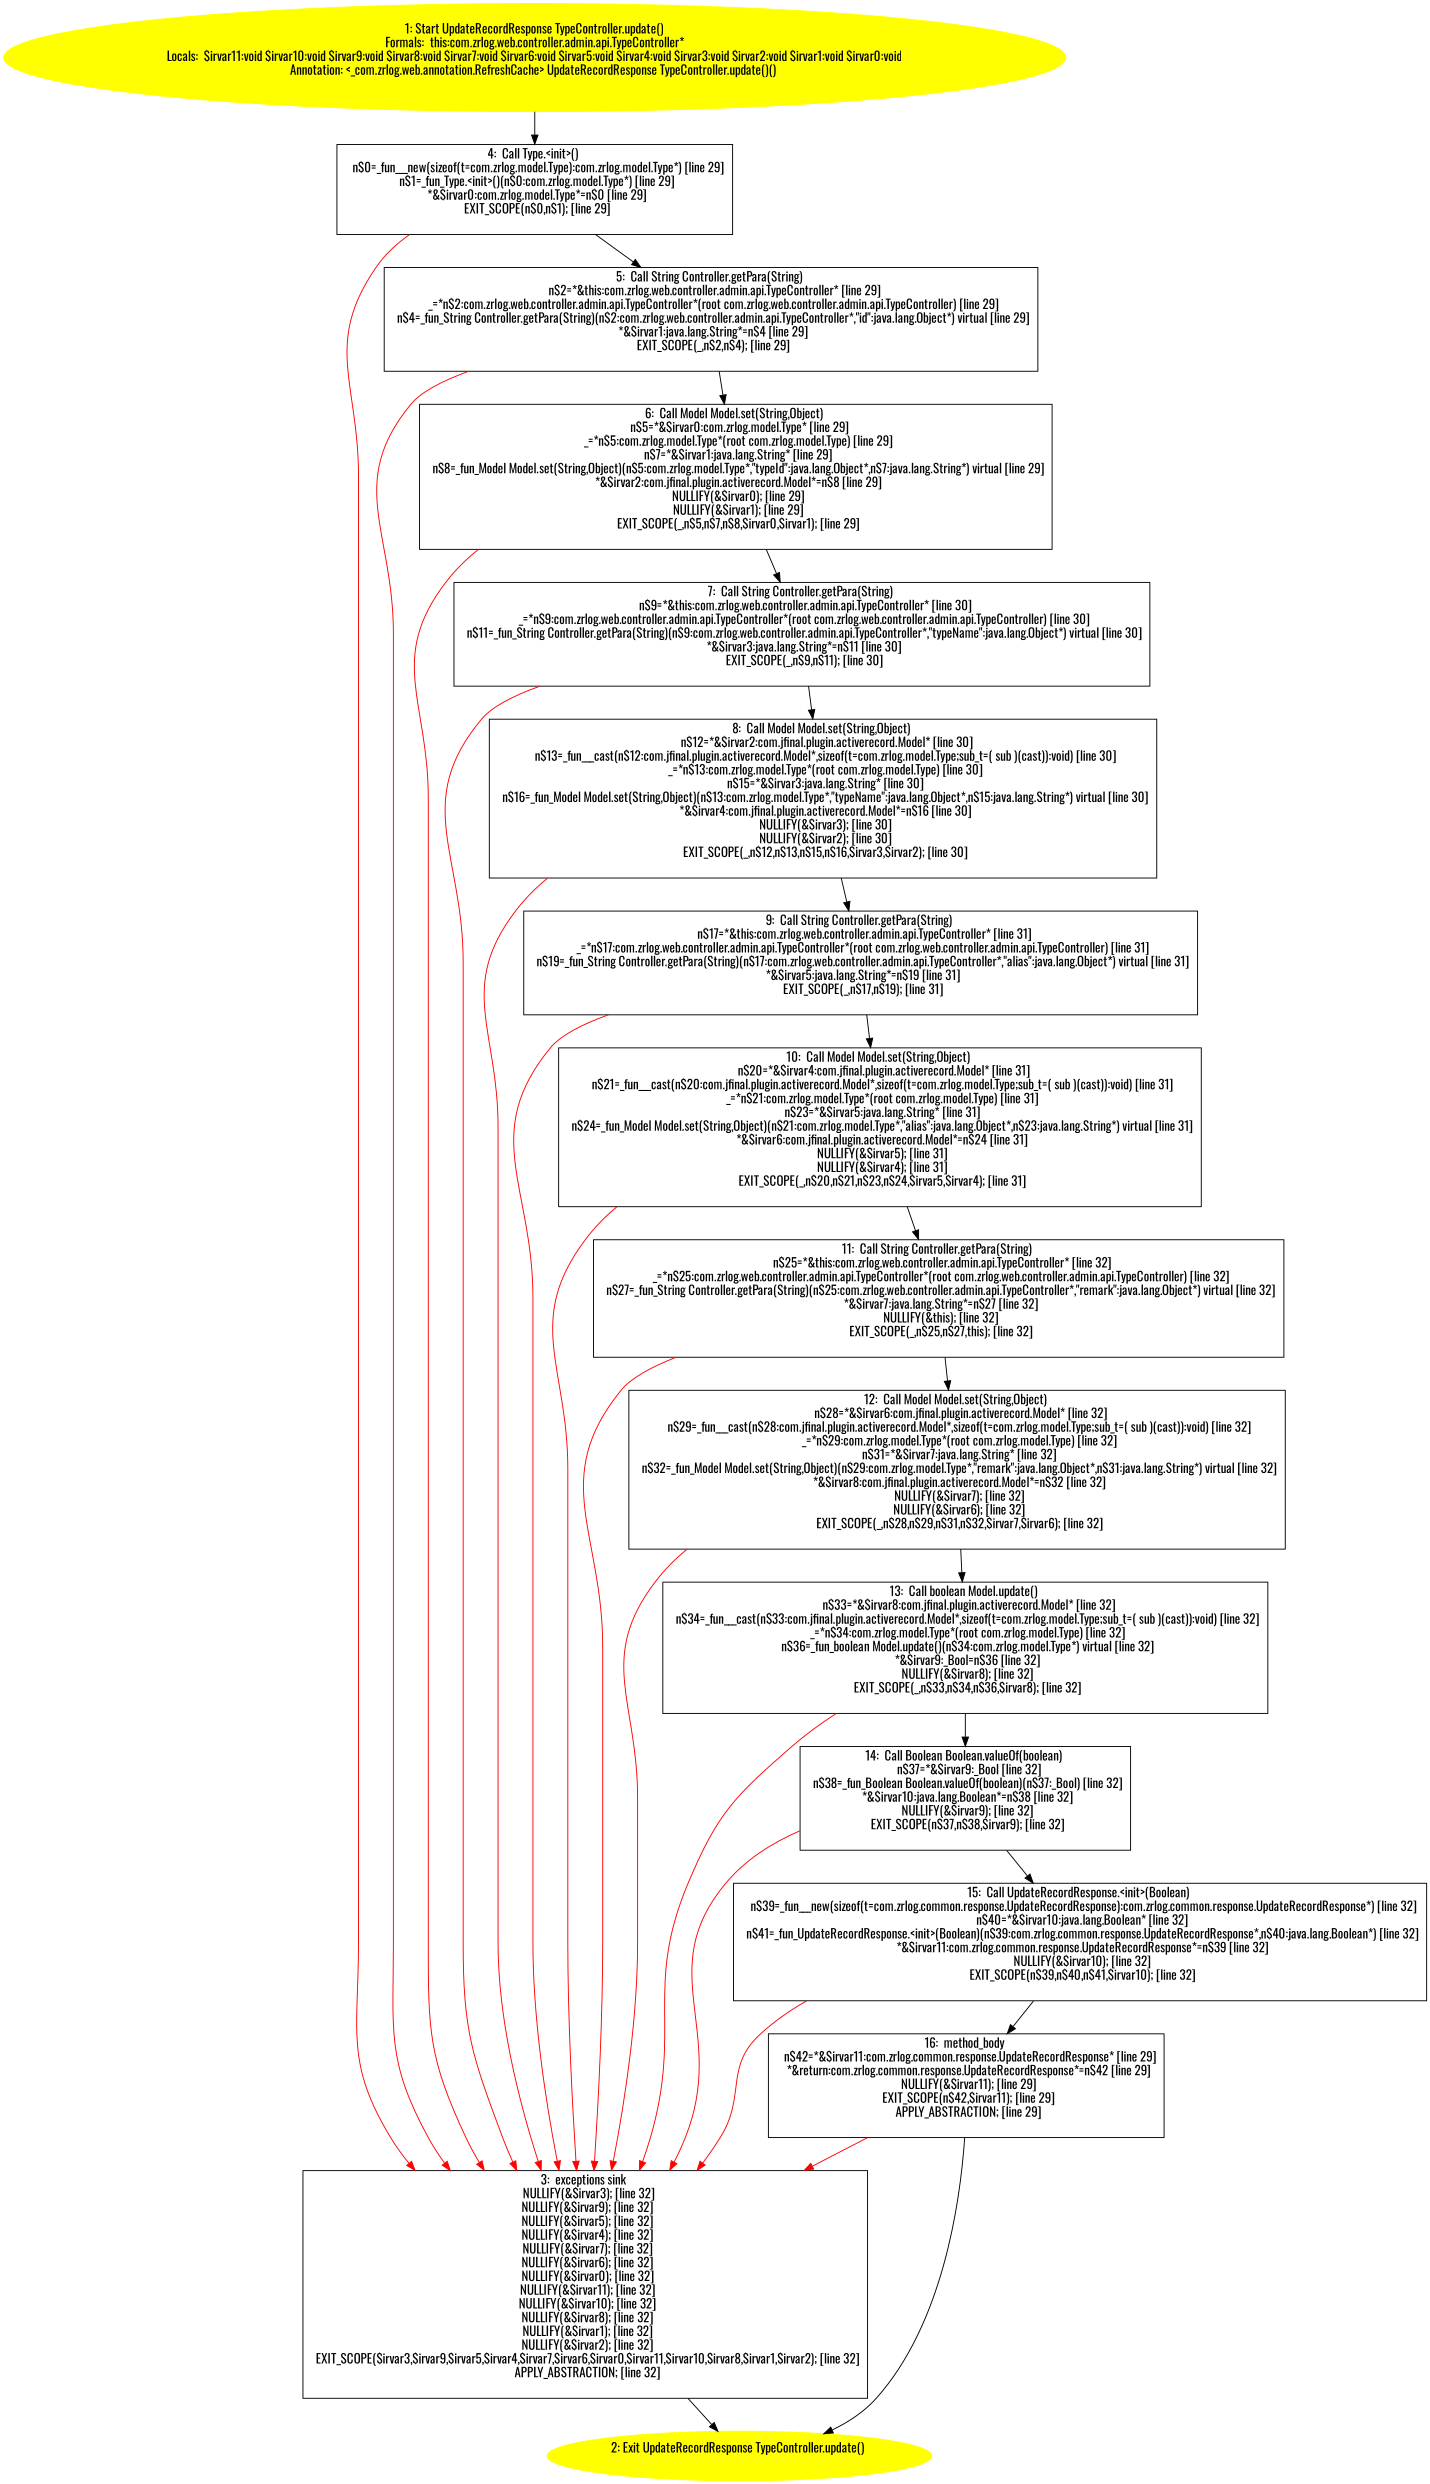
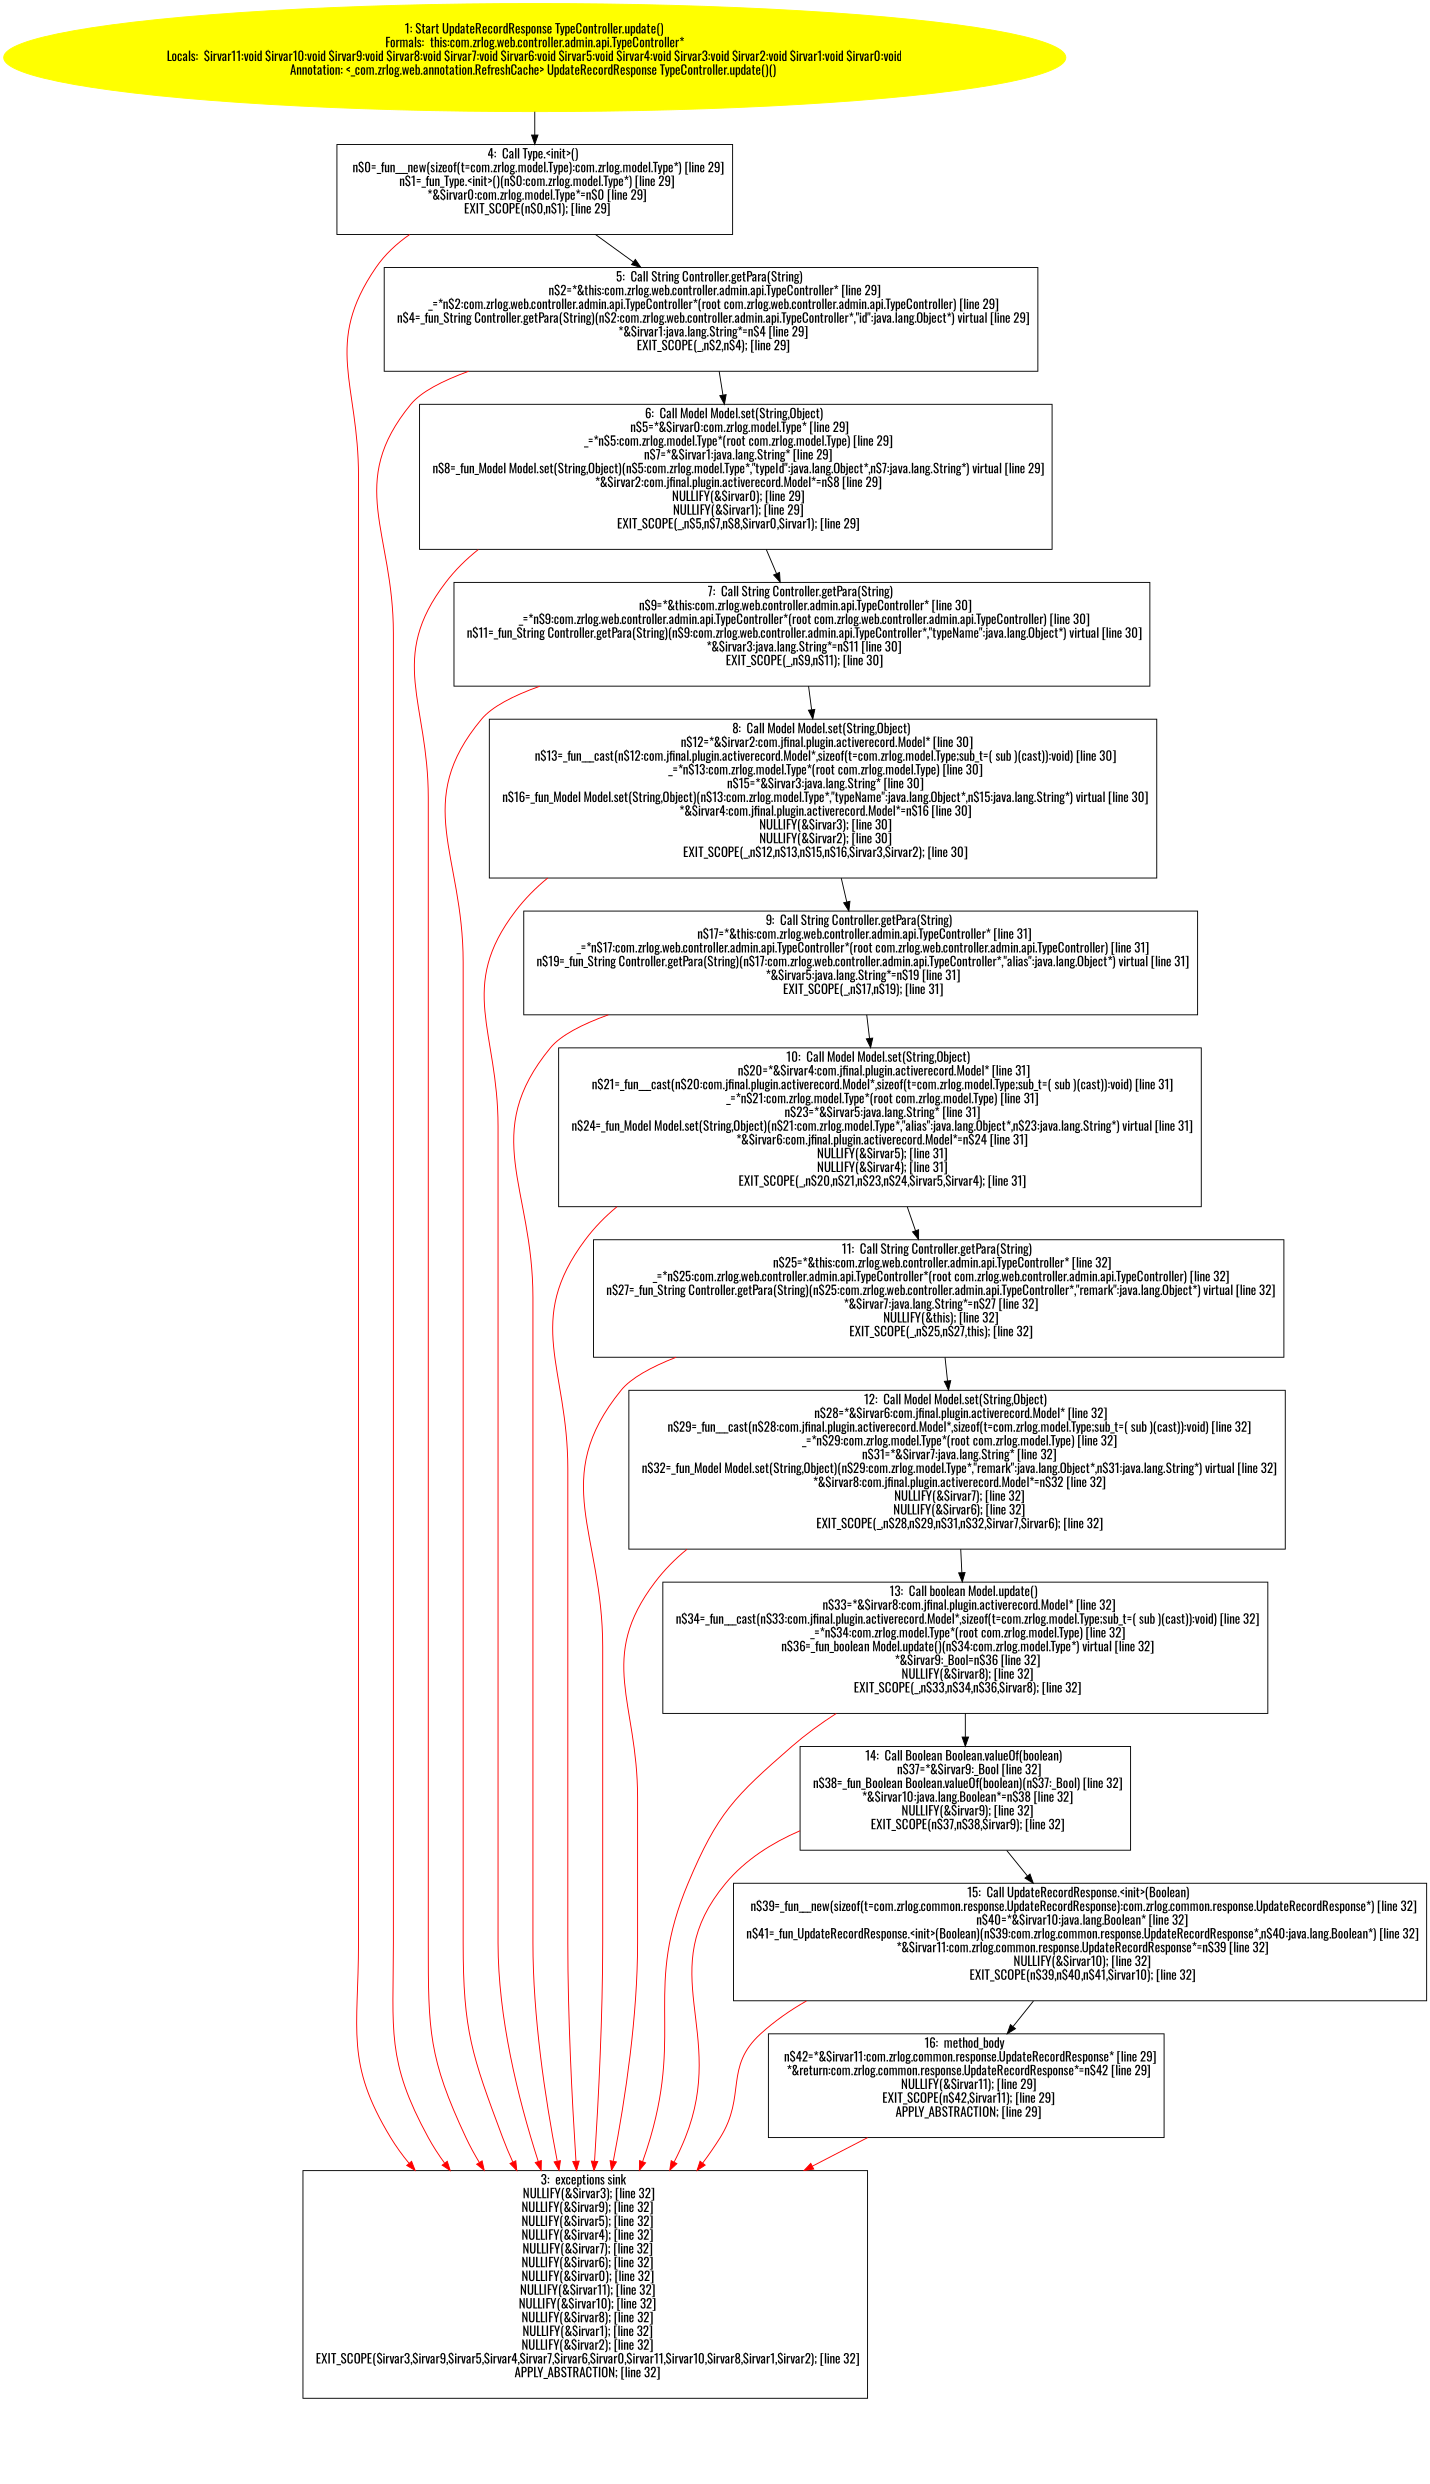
node "2: Exit UpdateRecordResponse TypeController.update()": removed
